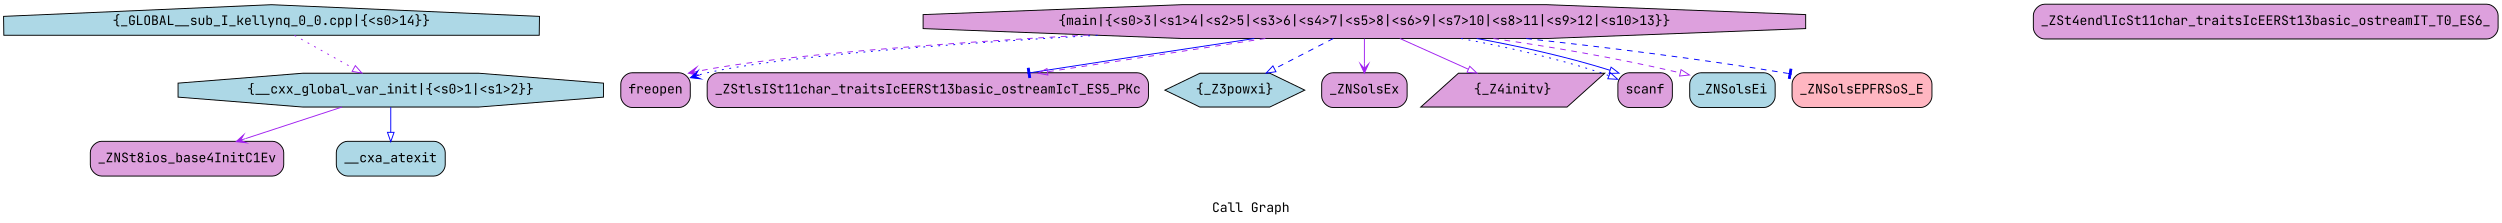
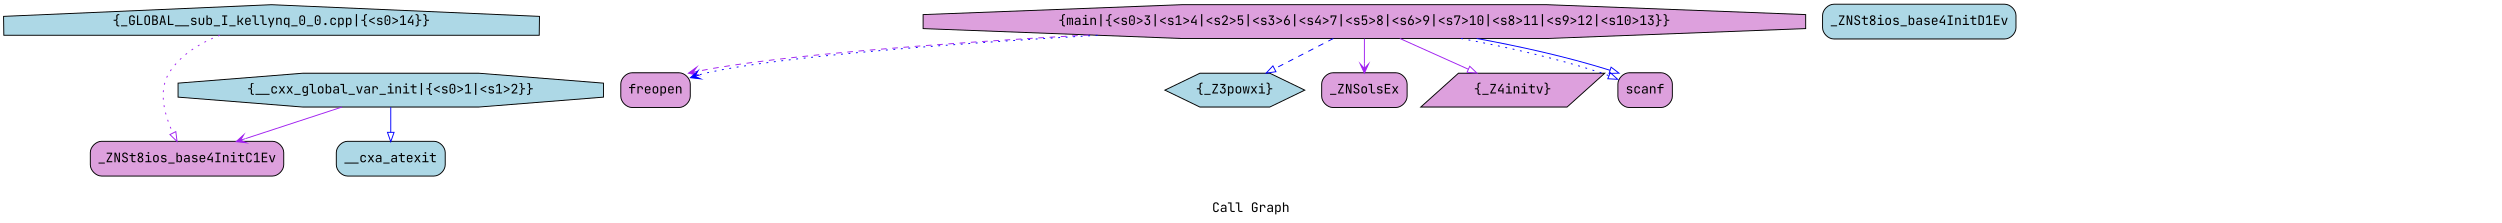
node "_ZNSt8ios_base4InitD1Ev": added
node "_ZSt4endlIcSt11char_traitsIcEERSt13basic_ostreamIT_T0_ES6_": removed
edge "{_GLOBAL__sub_I_kellynq_0_0.cpp|{<s0>14}}" -> "{__cxx_global_var_init|{<s0>1|<s1>2}}": now "{_GLOBAL__sub_I_kellynq_0_0.cpp|{<s0>14}}" -> "_ZNSt8ios_base4InitC1Ev"
node "_ZStlsISt11char_traitsIcEERSt13basic_ostreamIcT_ES5_PKc": removed
node "_ZNSolsEi": removed
node "_ZNSolsEPFRSoS_E": removed
